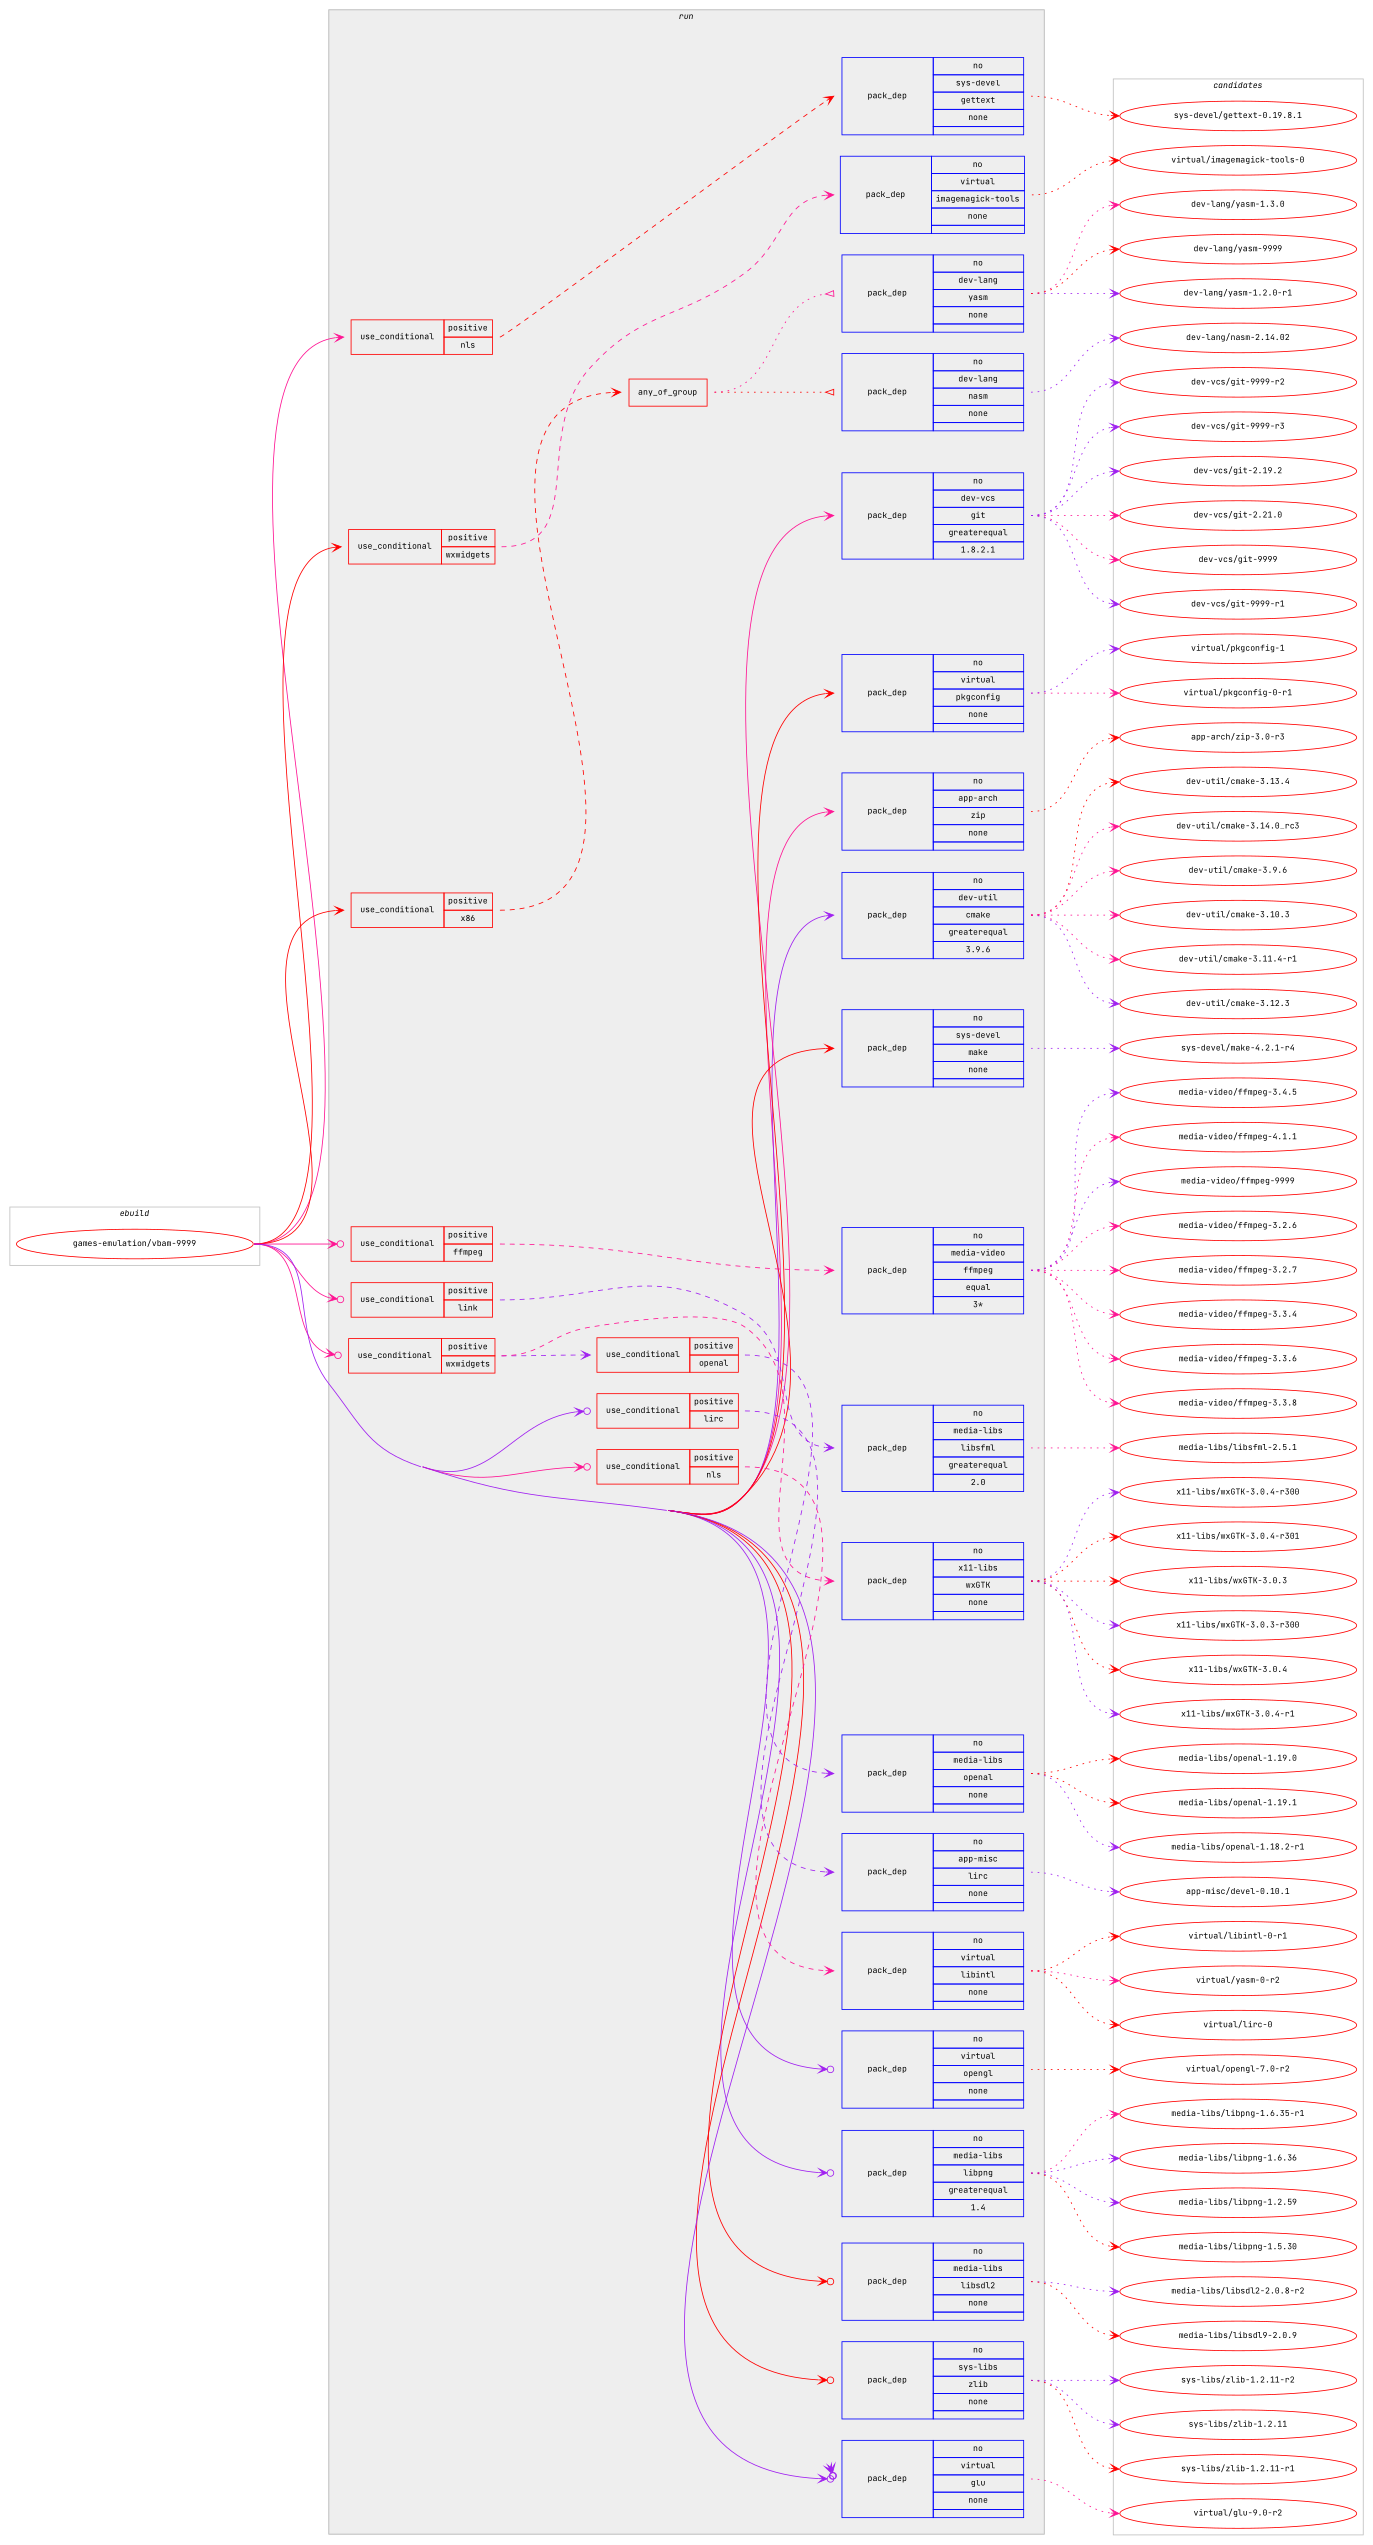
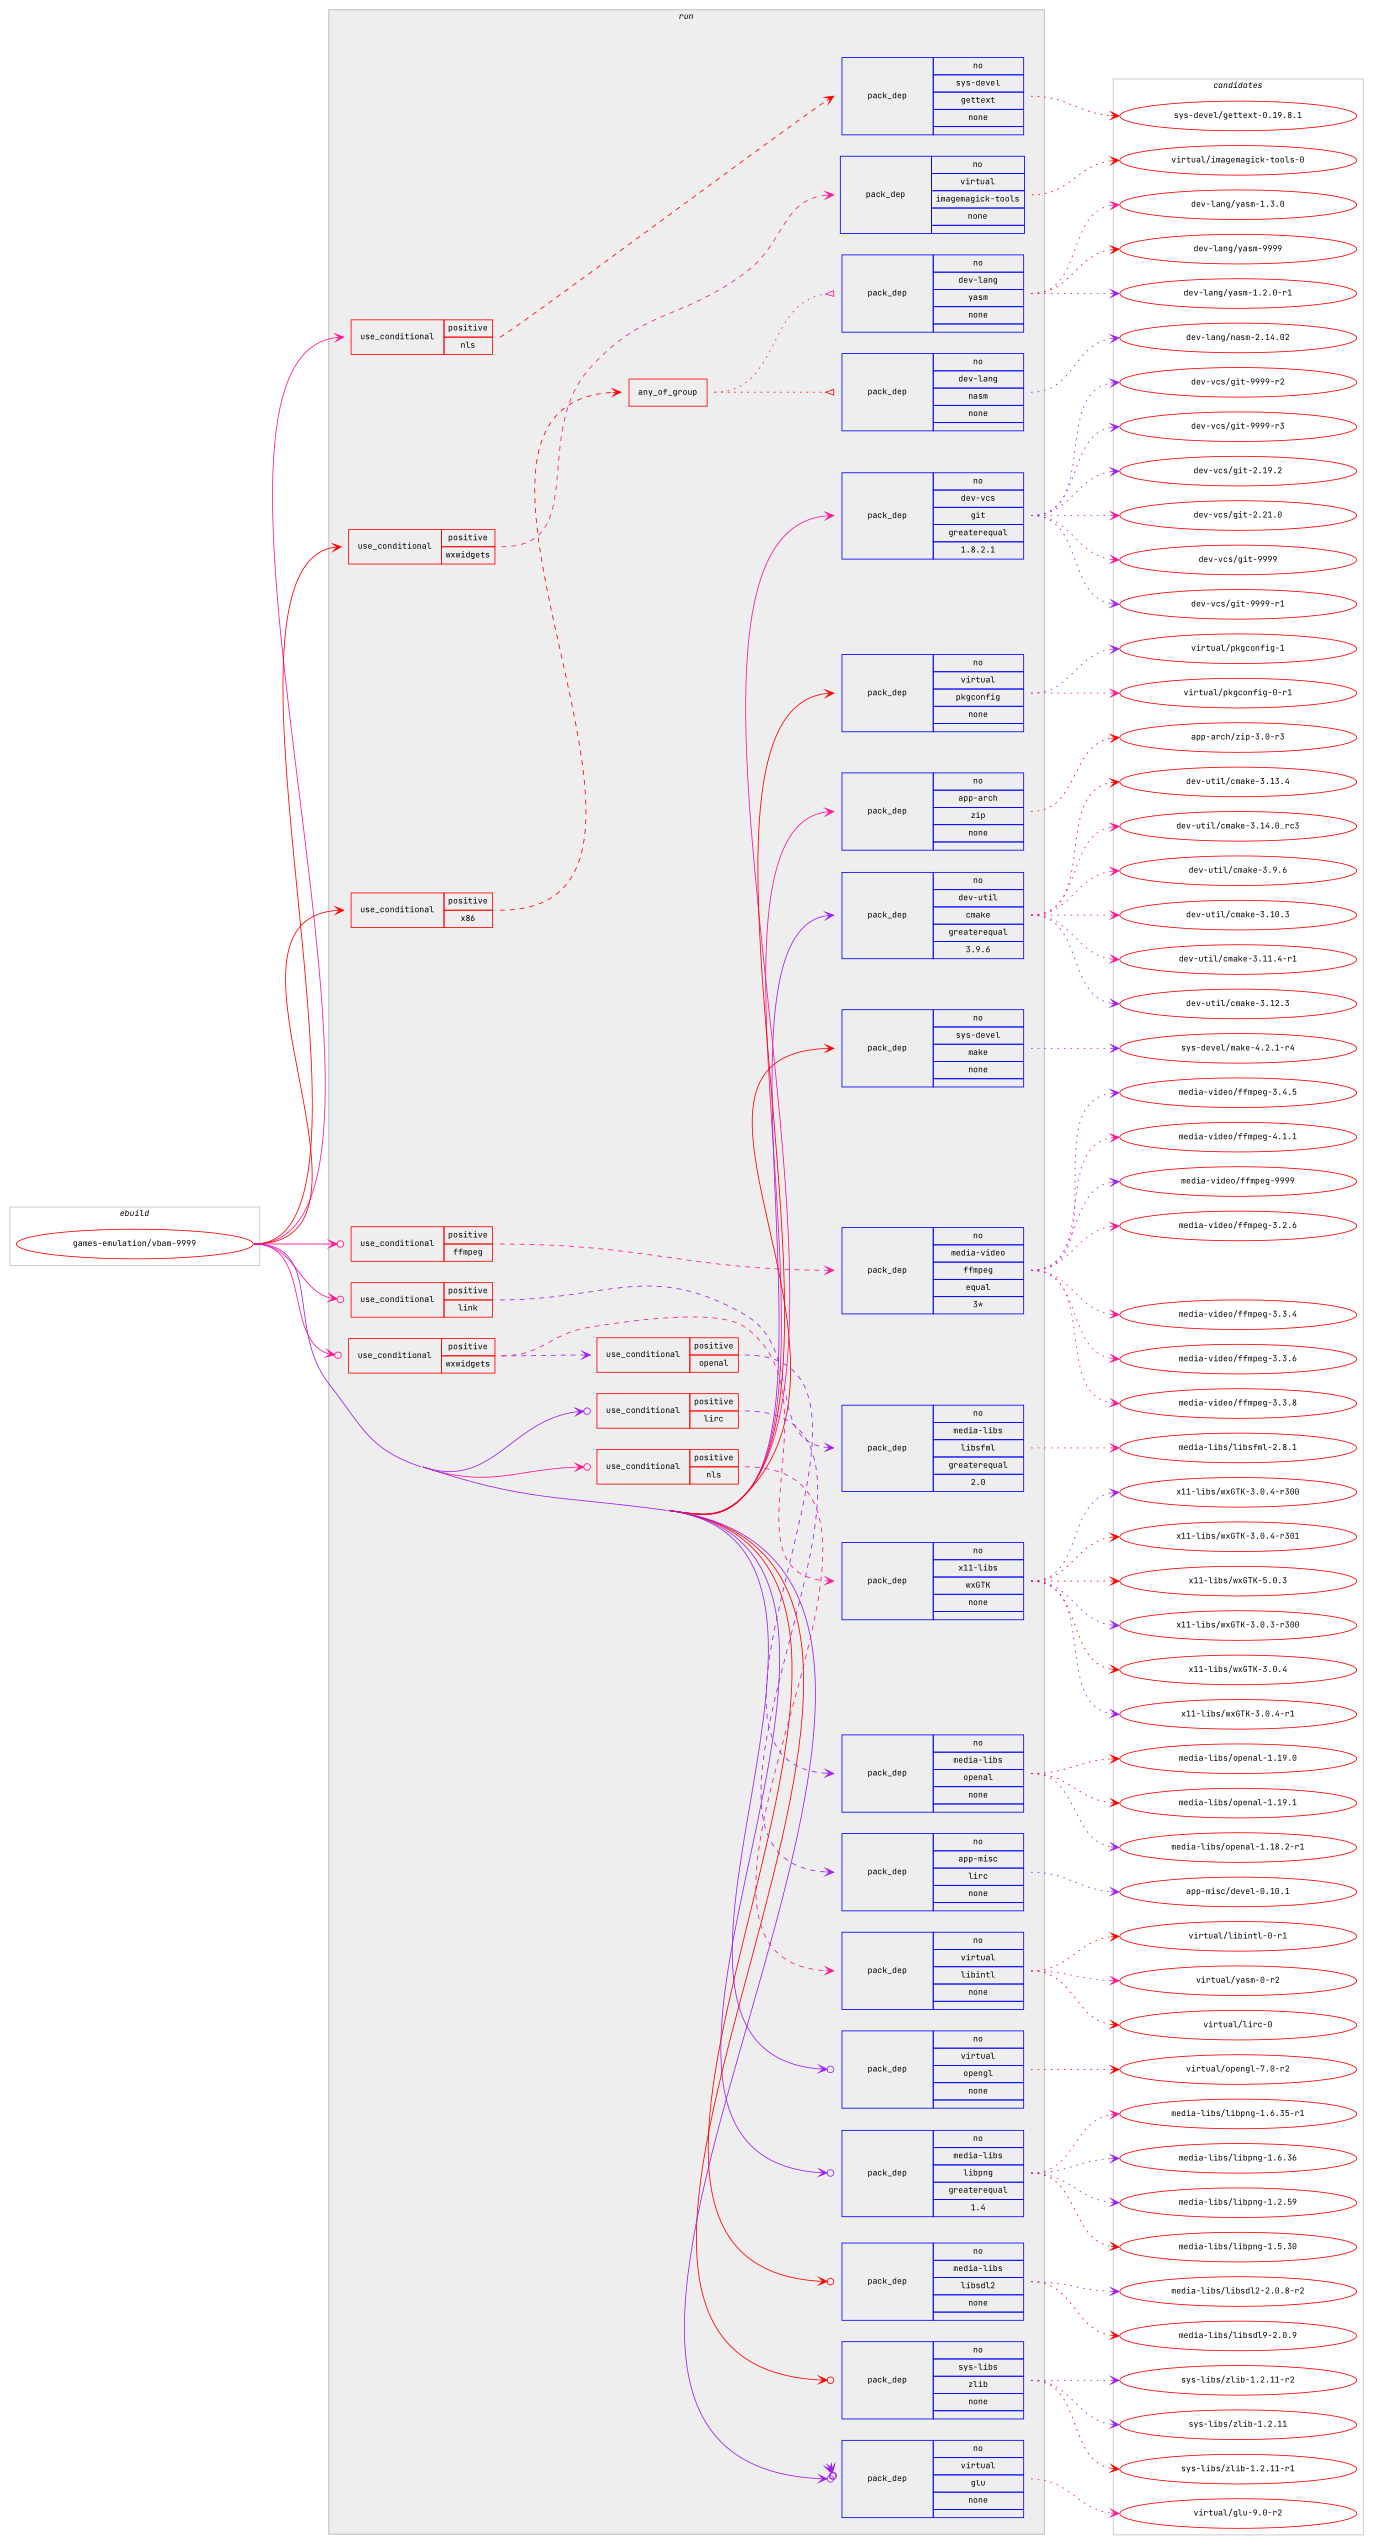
node "media-video/ffmpeg-3.2.7": removed
node "media-libs/libsfml-2.5.1": label "media-libs/libsfml-2.5.1" -> "media-libs/libsfml-2.8.1"
node "x11-libs/wxGTK-3.0.3": label "x11-libs/wxGTK-3.0.3" -> "x11-libs/wxGTK-5.0.3"
